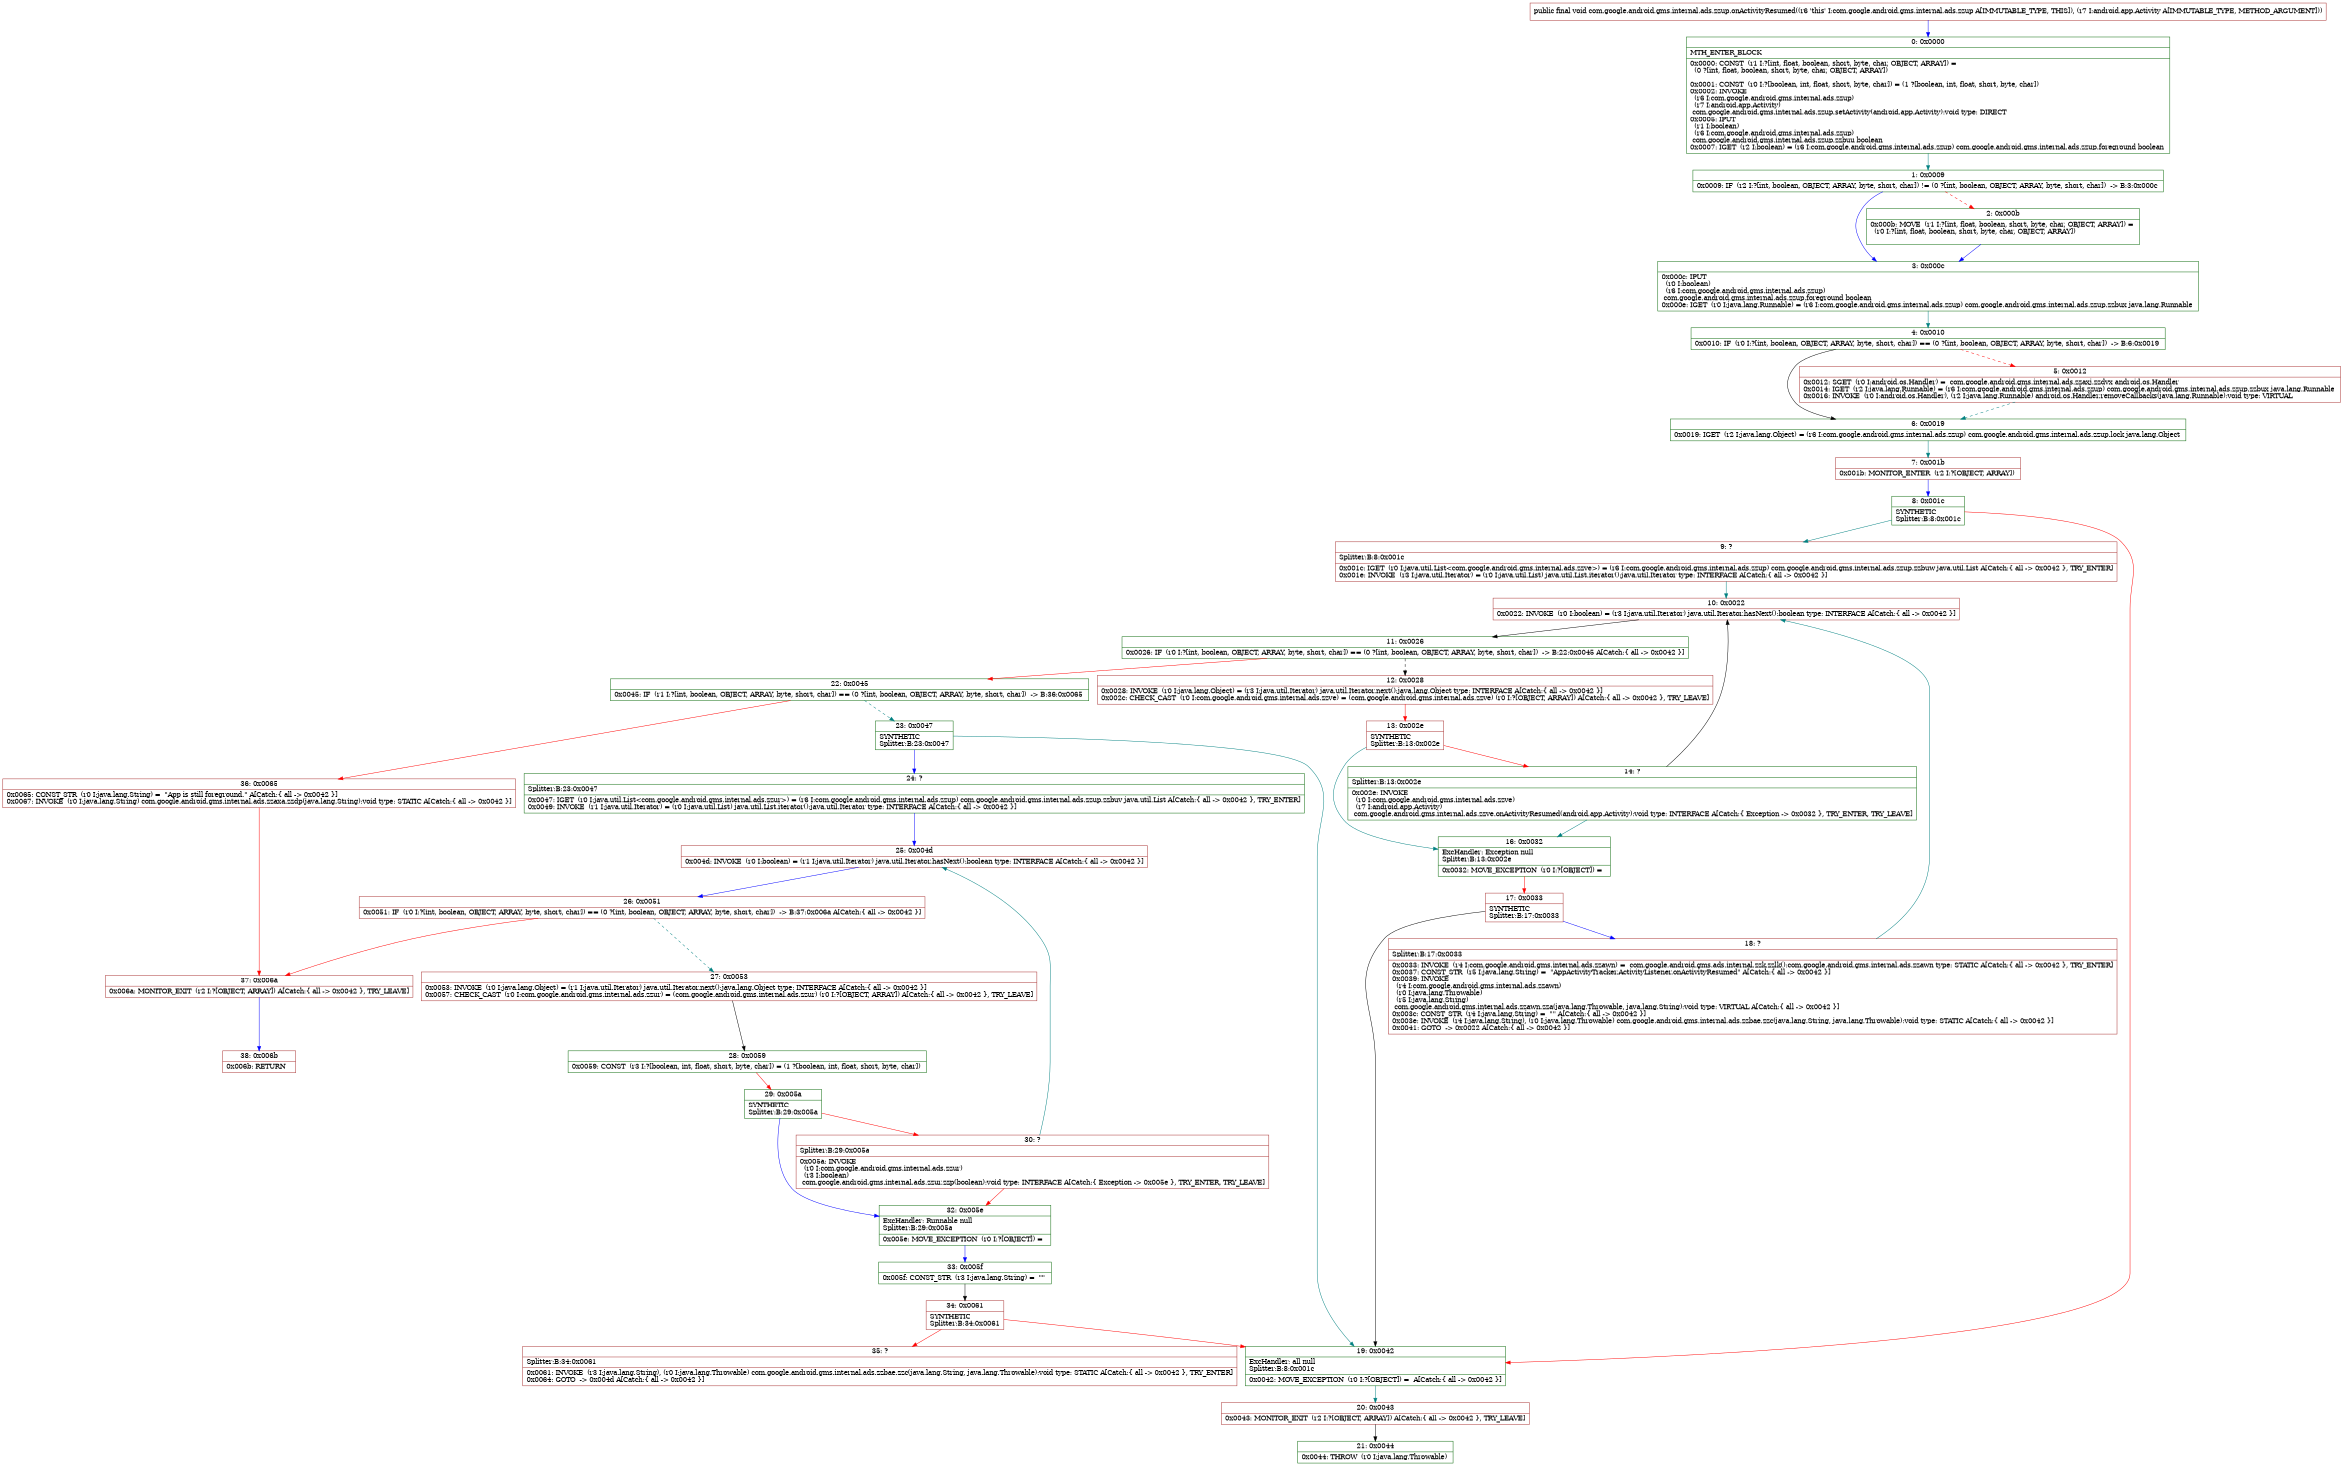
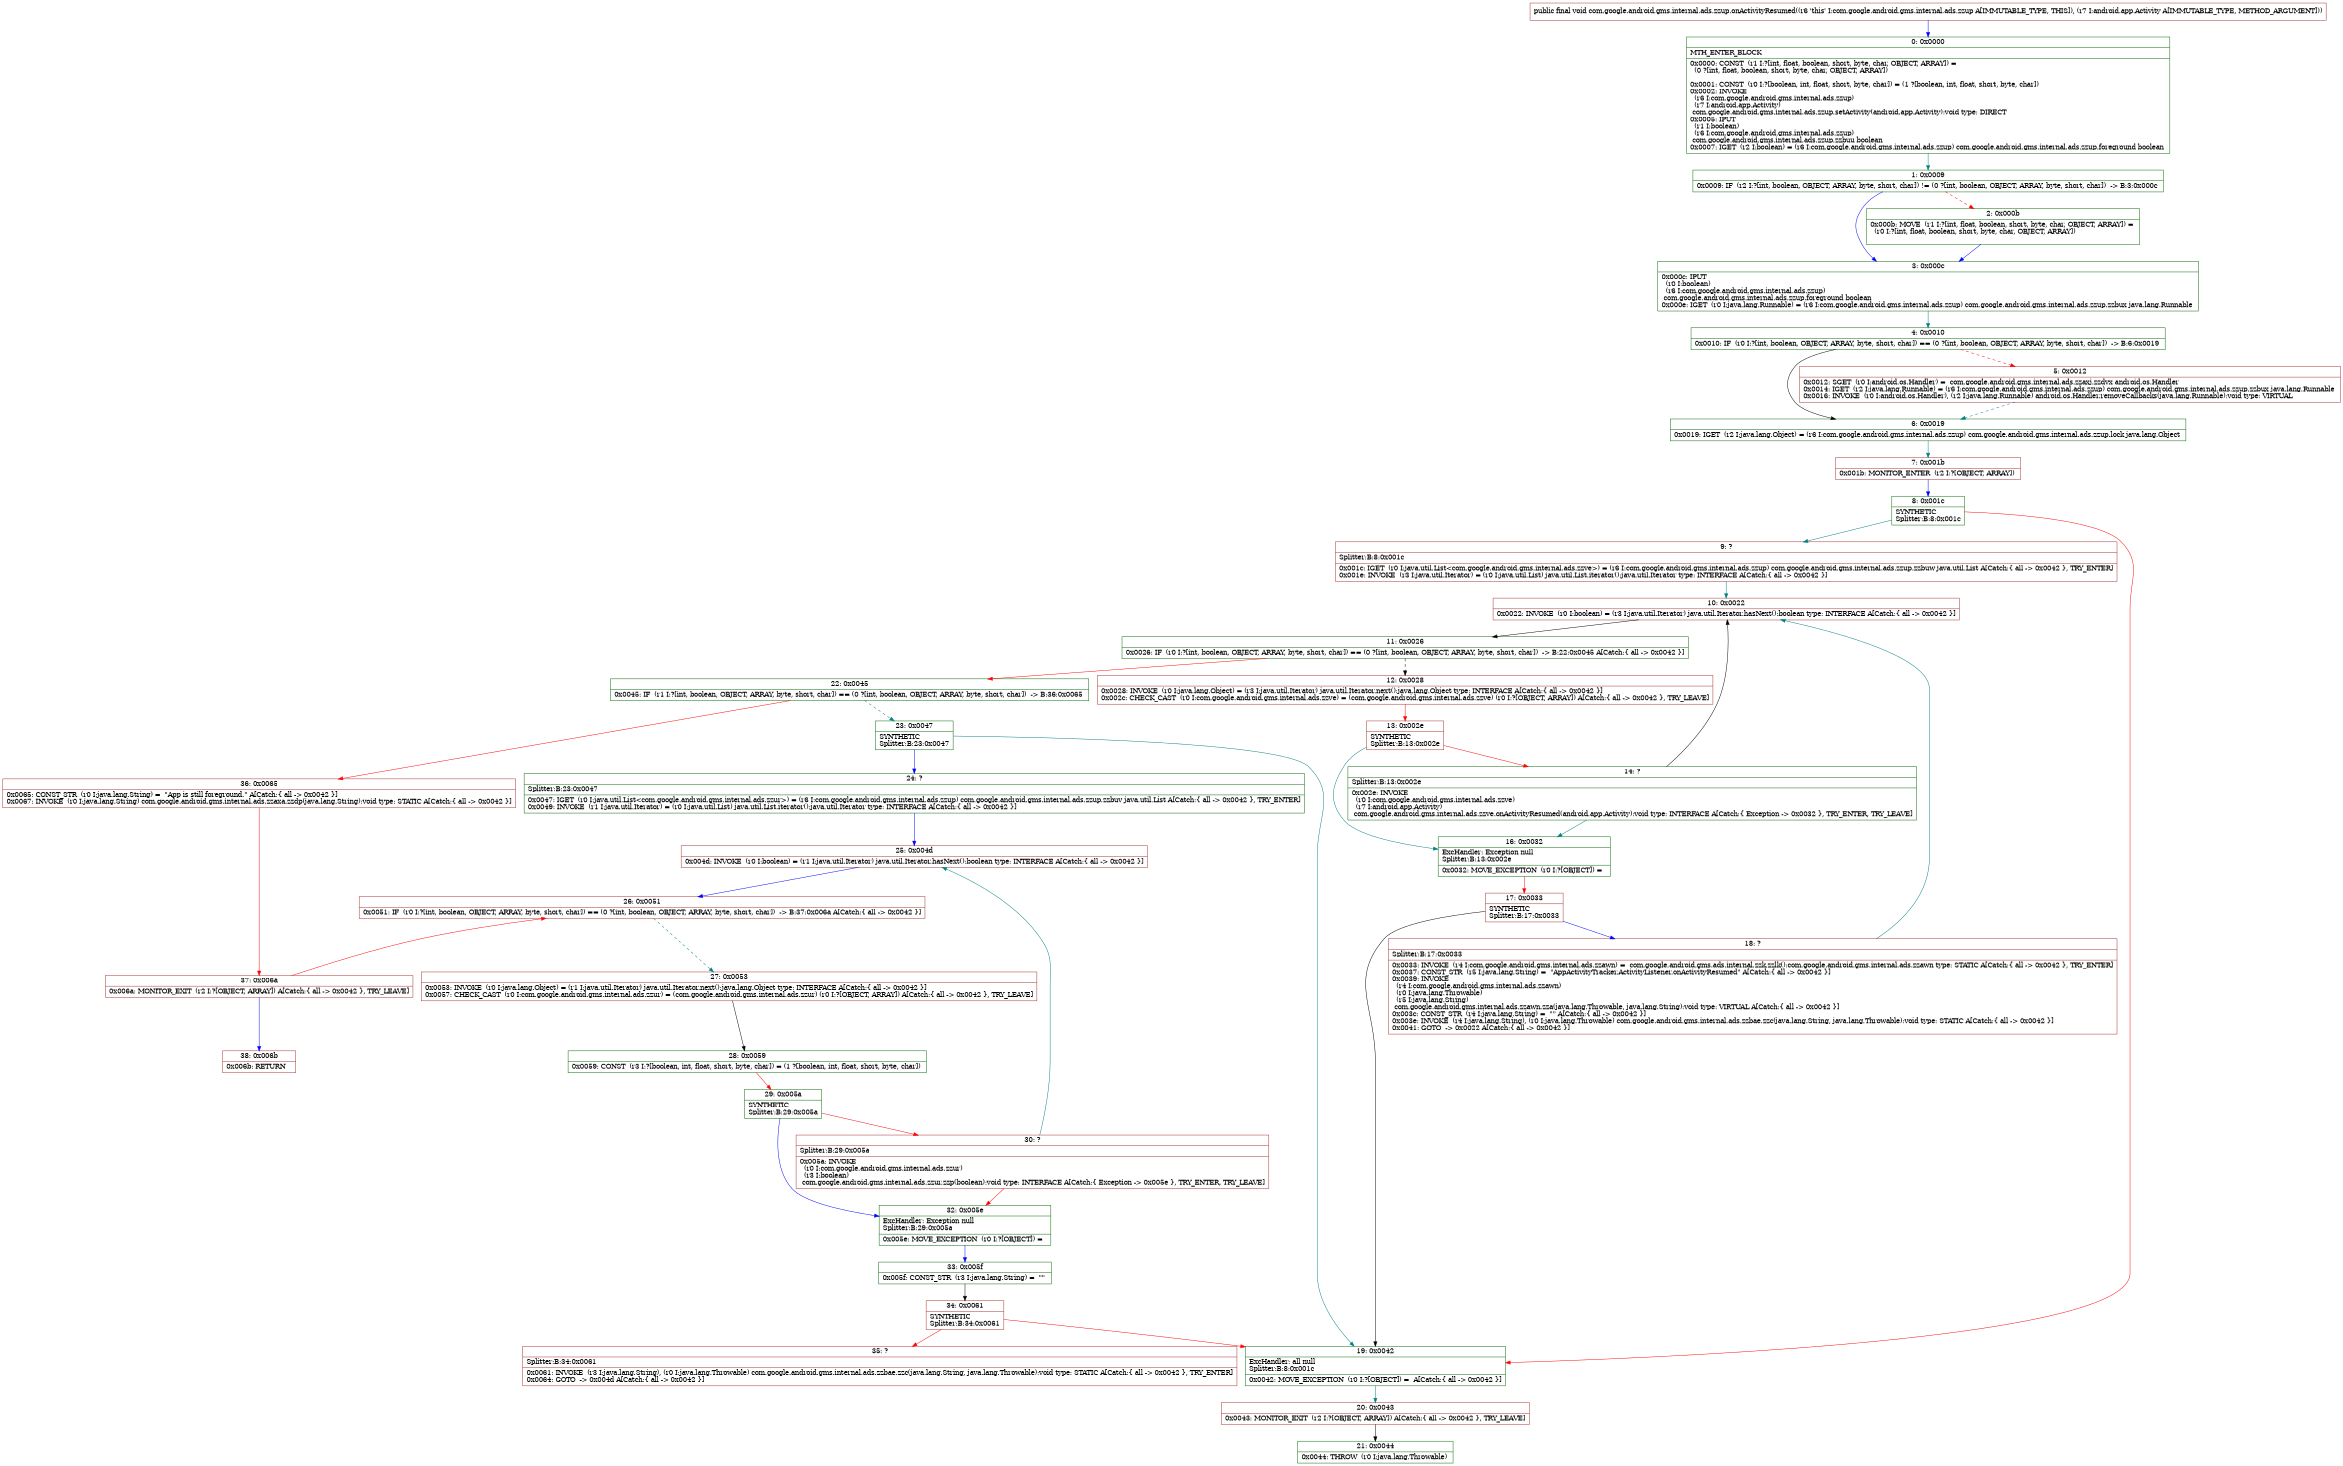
edge "26: 0x0051" -> "37: 0x006a": reversed
node "32: 0x005e": text "ExcHandler: Runnable null" -> "ExcHandler: Exception null"
